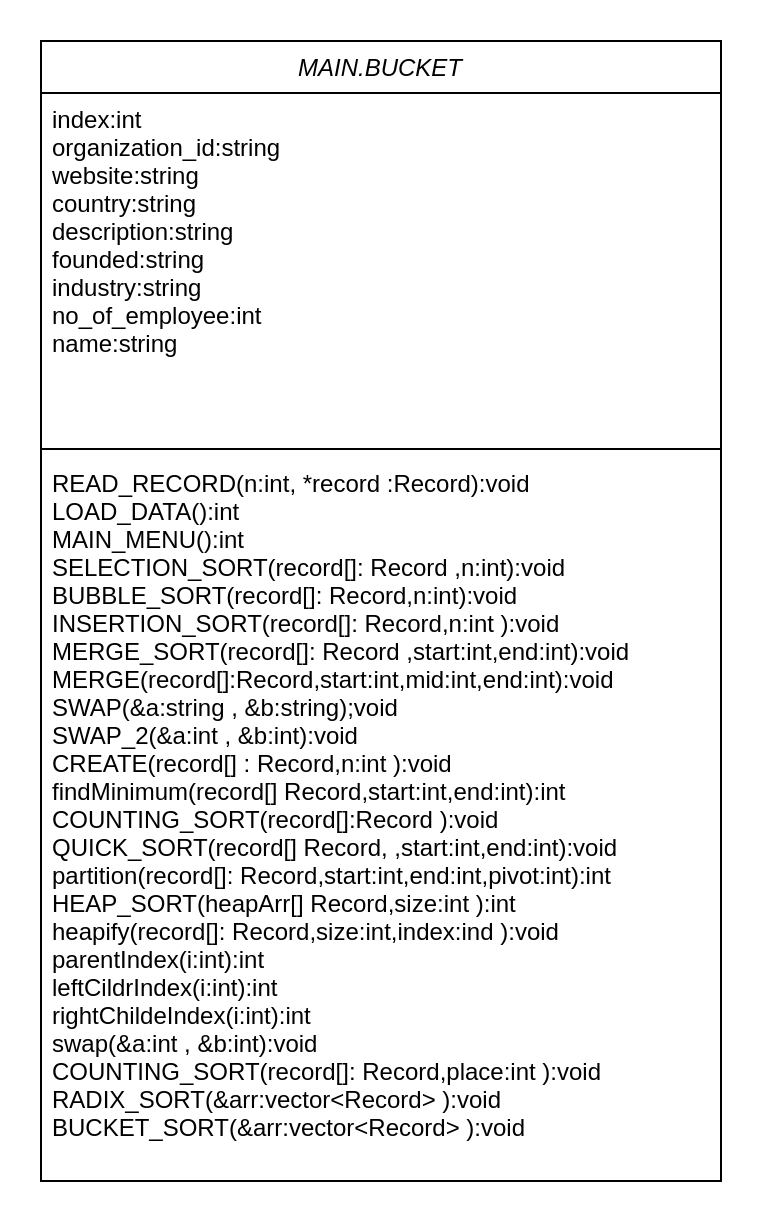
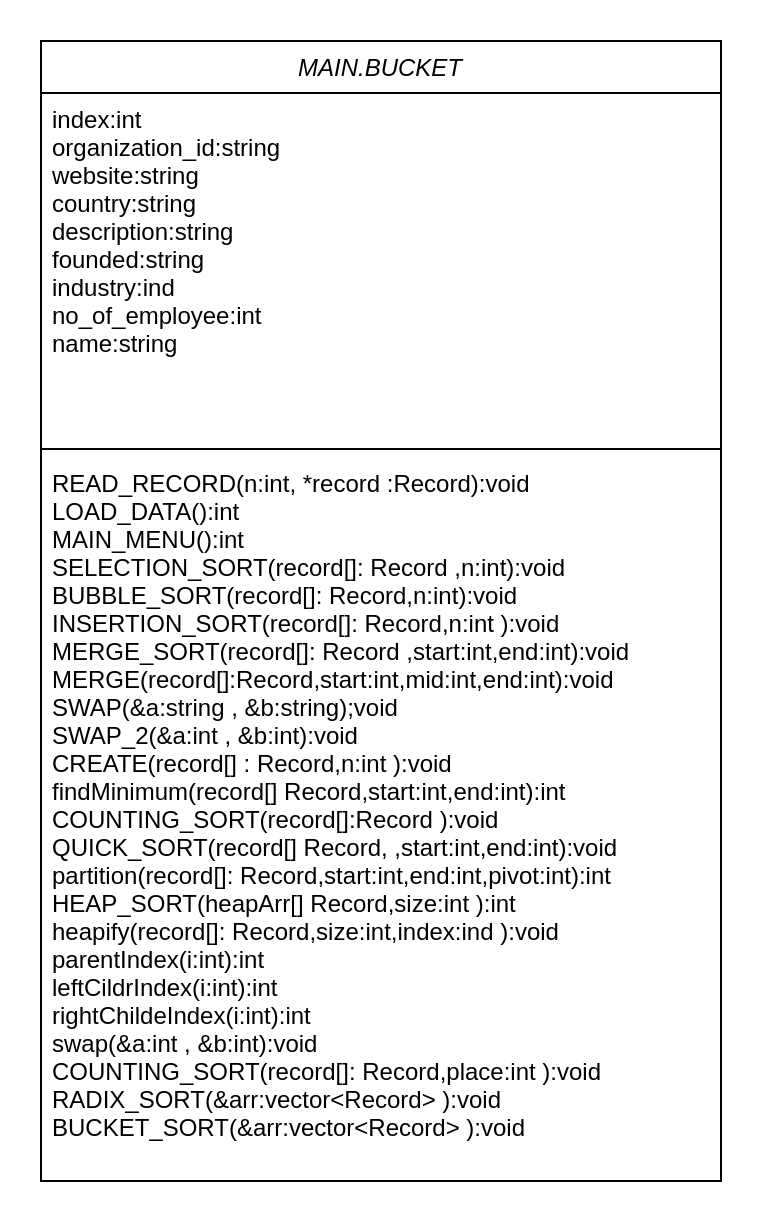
node "index:int organization_id:string website:string country:string description:string founded:string industry:string no_of_employee:int name:string": label "index:int organization_id:string website:string country:string description:string founded:string industry:string no_of_employee:int name:string" -> "index:int organization_id:string website:string country:string description:string founded:string industry:ind no_of_employee:int name:string"
